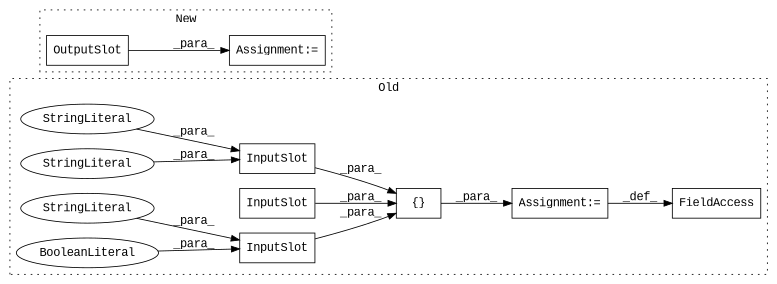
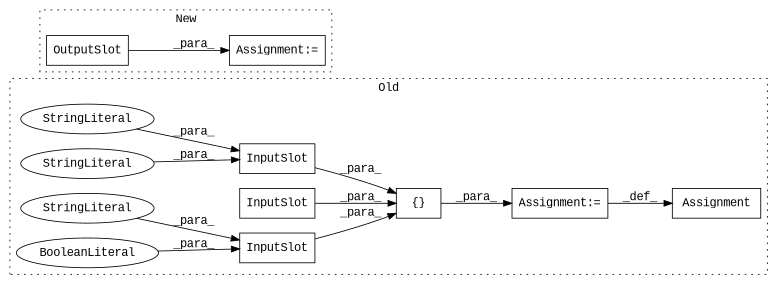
node "FieldAccess": label "FieldAccess" -> "Assignment"
